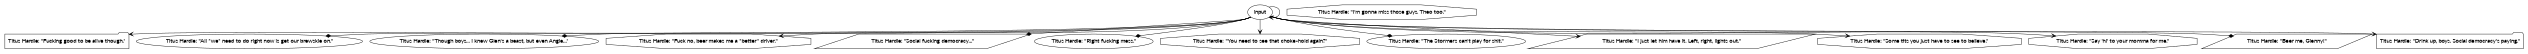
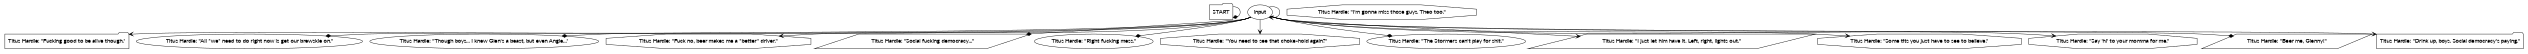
node "START": added
